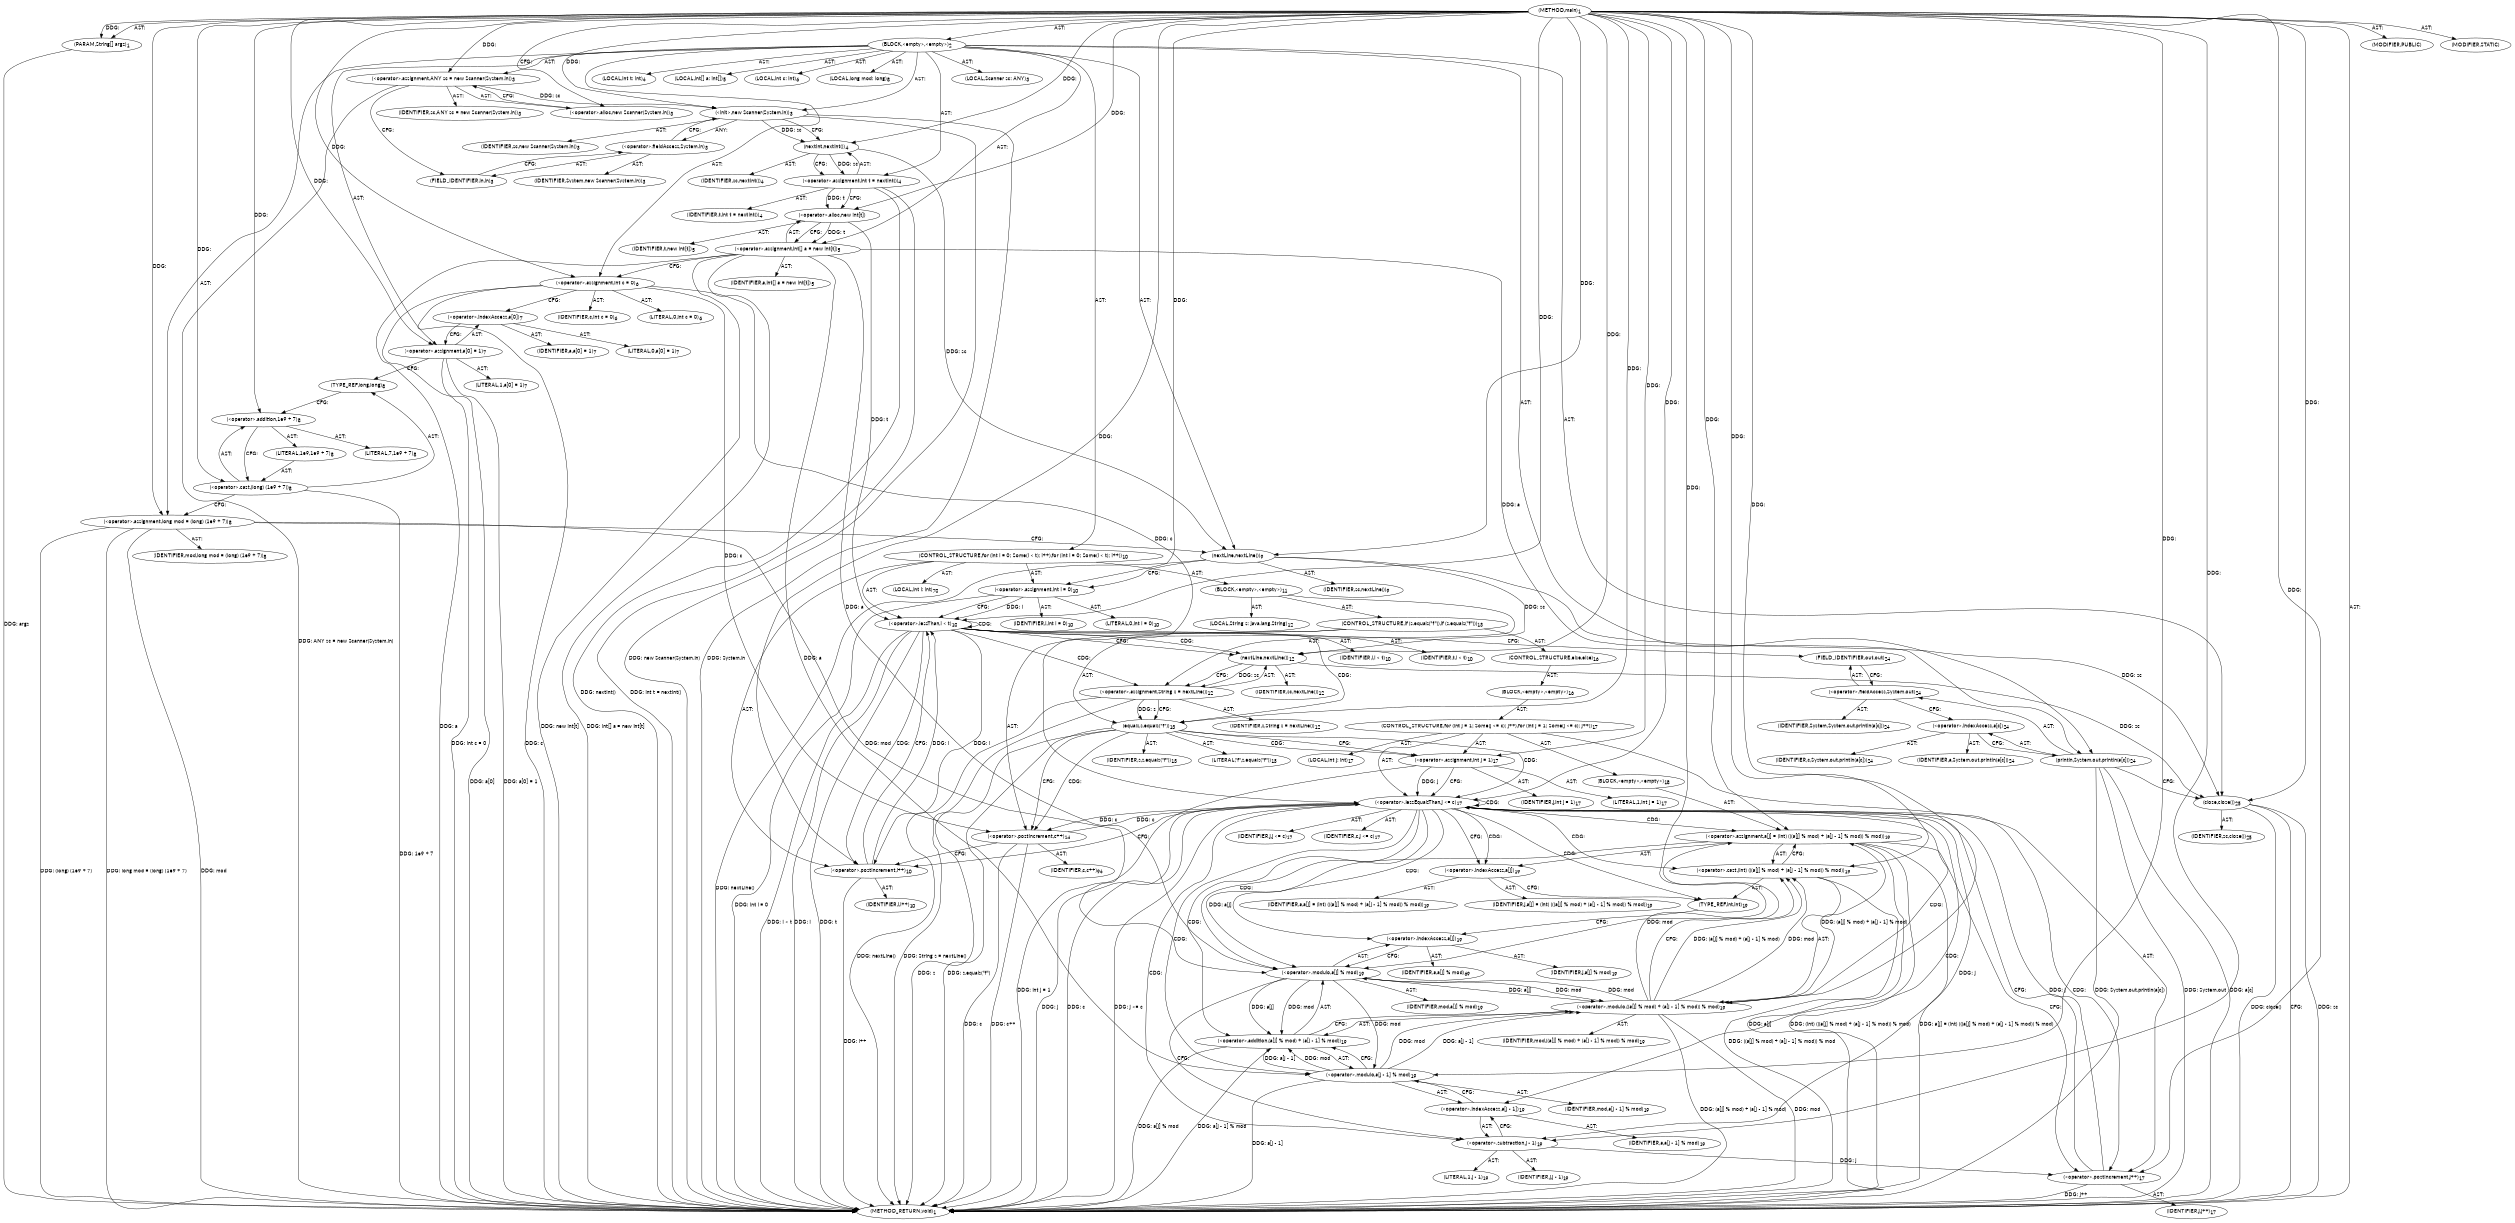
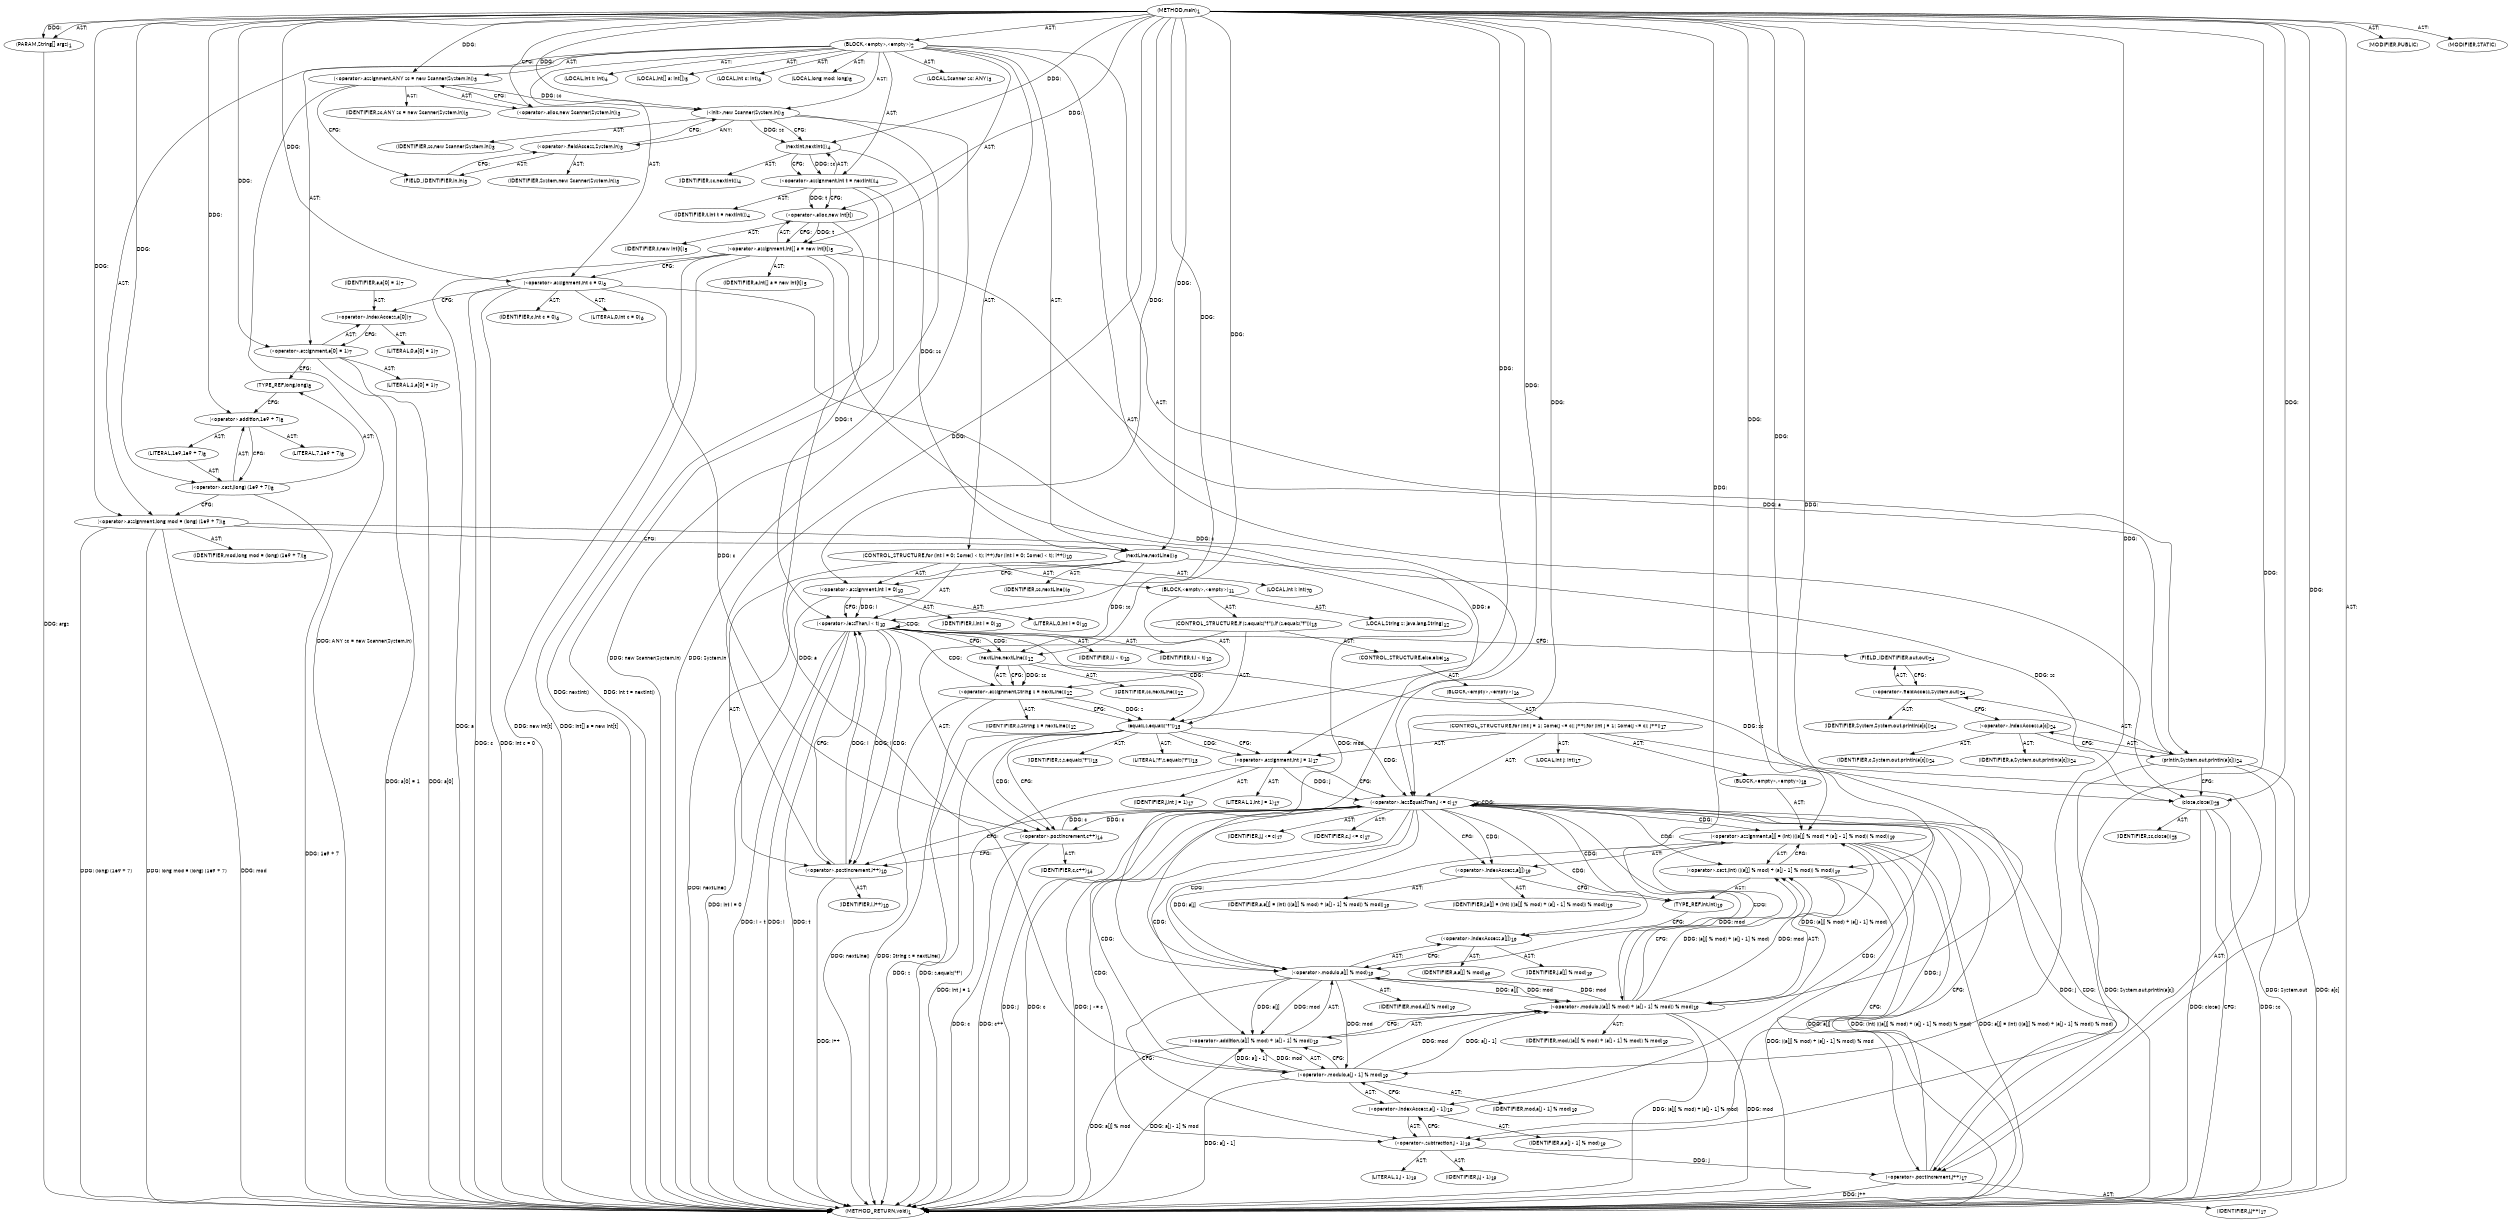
edge "(<operator>.indexAccess,a[0])" -> "(IDENTIFIER,a,a[0] = 1)": reversed
node "(IDENTIFIER,c,c++)": text "94" -> "14"
